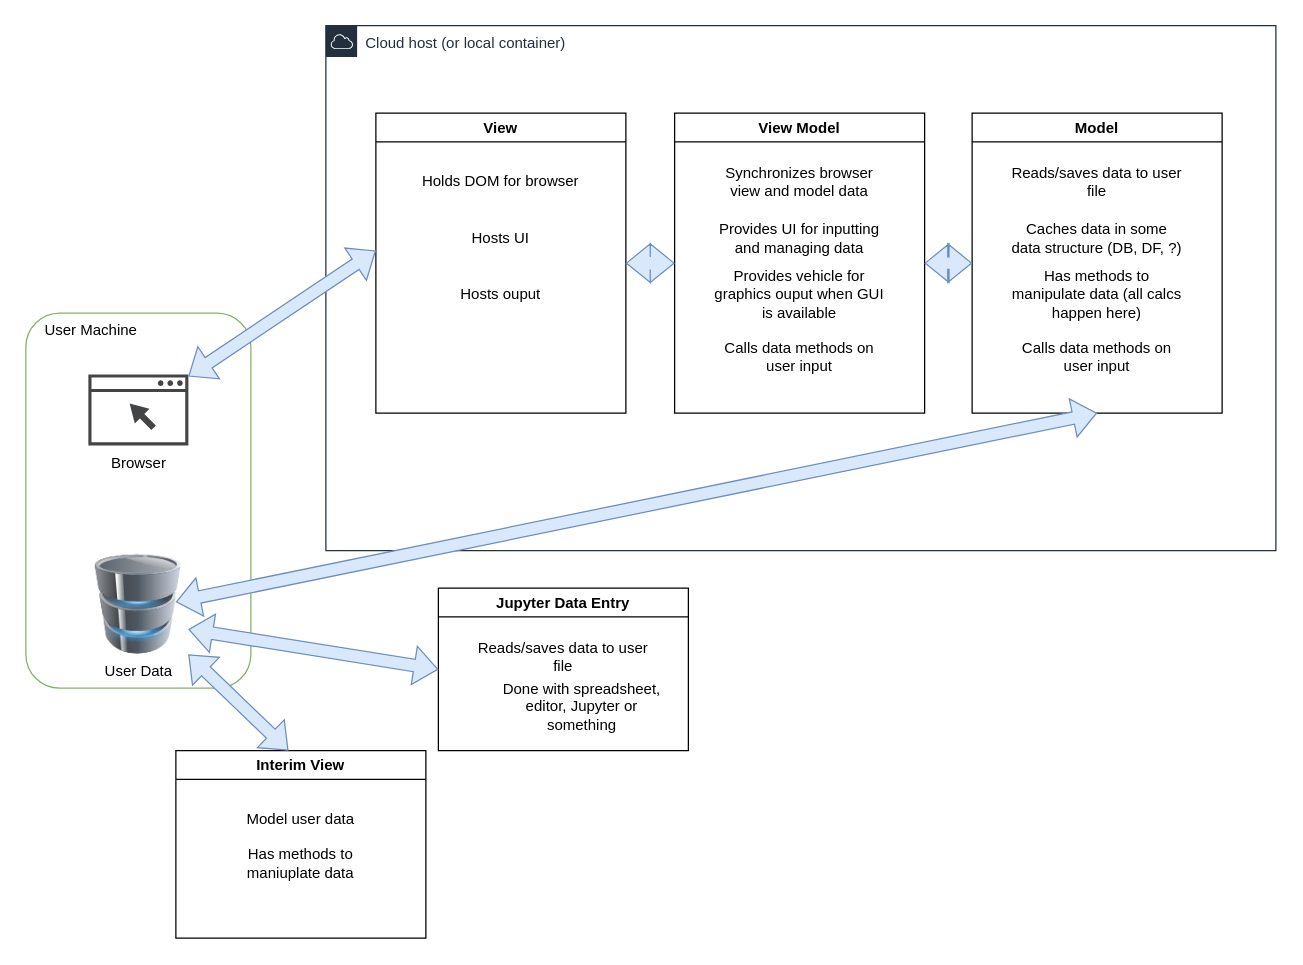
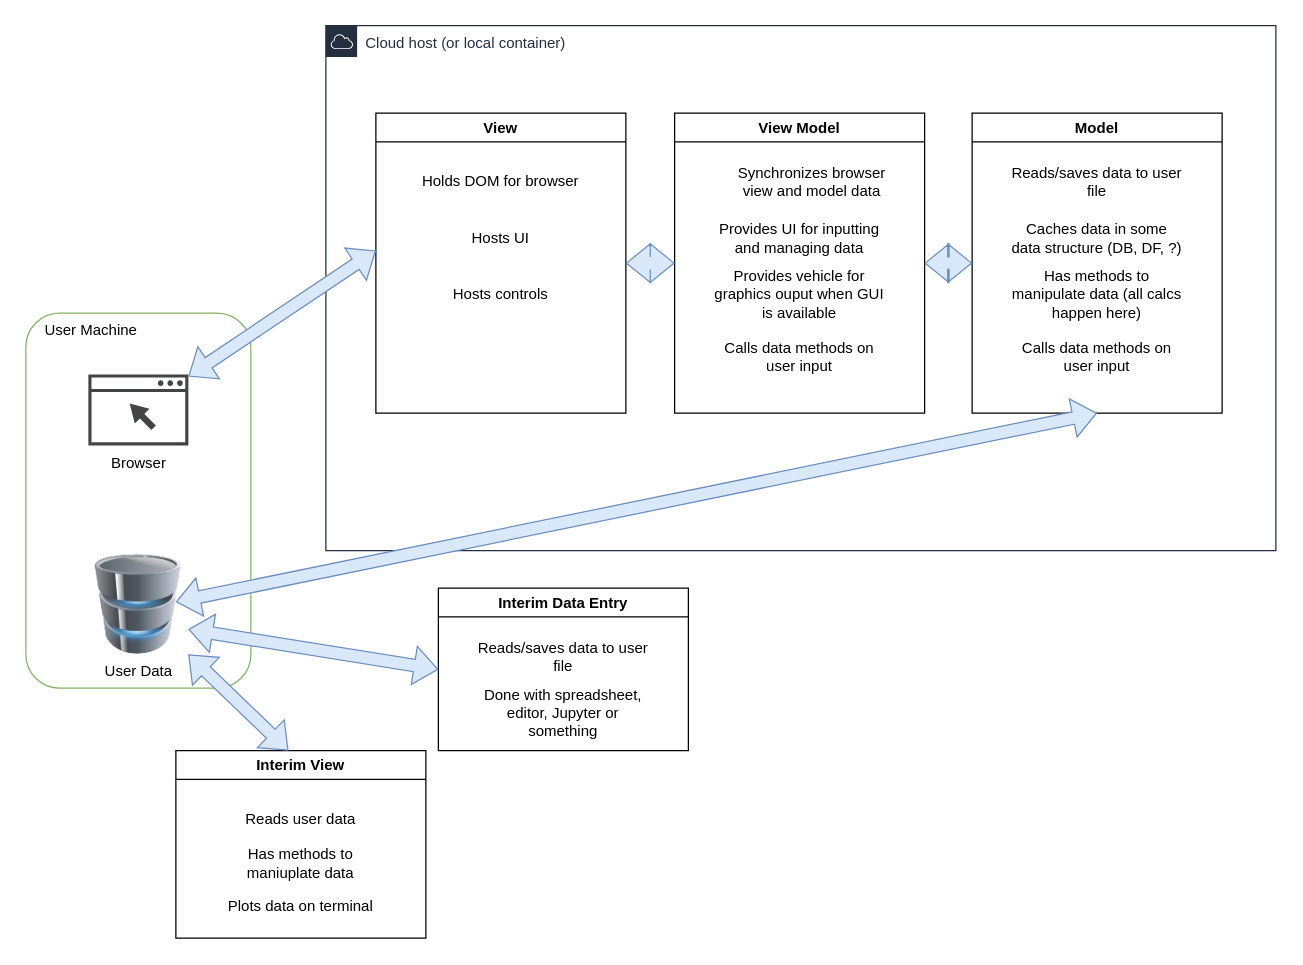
node "Synchronizes browser view and model data": moved (799, 182) -> (812, 182)
node "Hosts ouput": label "Hosts ouput" -> "Hosts controls"
node "Jupyter Data Entry": label "Jupyter Data Entry" -> "Interim Data Entry"
node "Done with spreadsheet, editor, Jupyter or something": moved (582, 707) -> (563, 713)
node "Model user data": label "Model user data" -> "Reads user data"
node "Plots data on terminal": added
